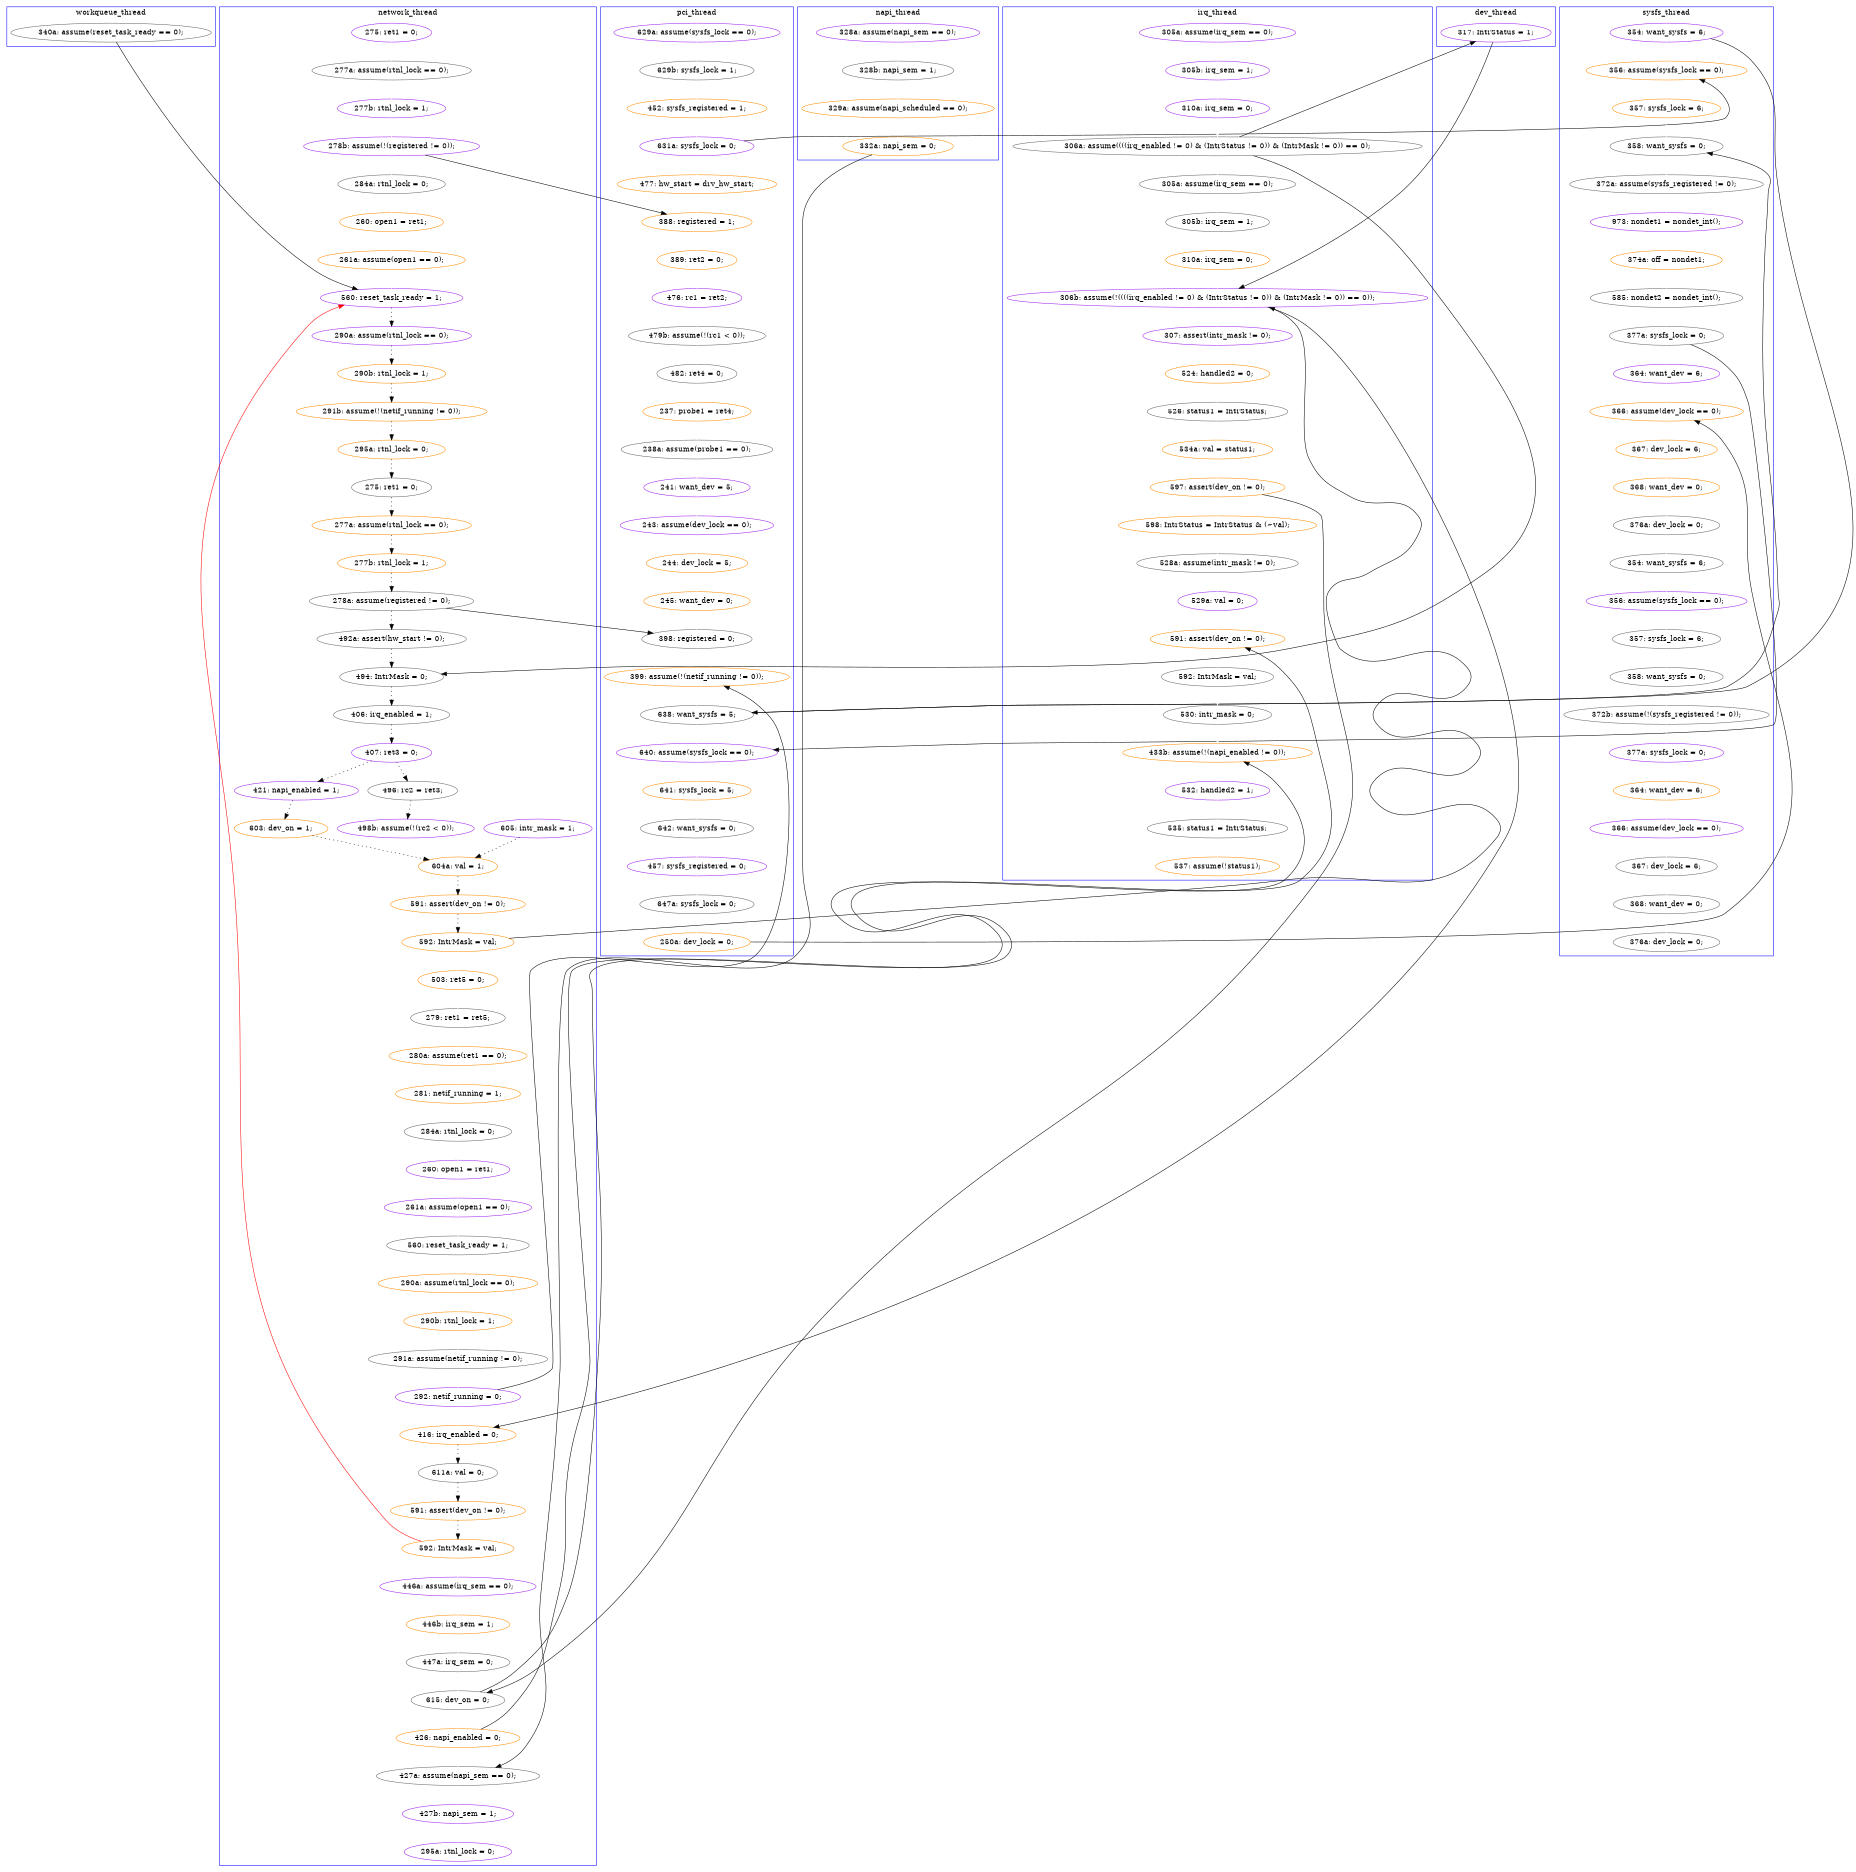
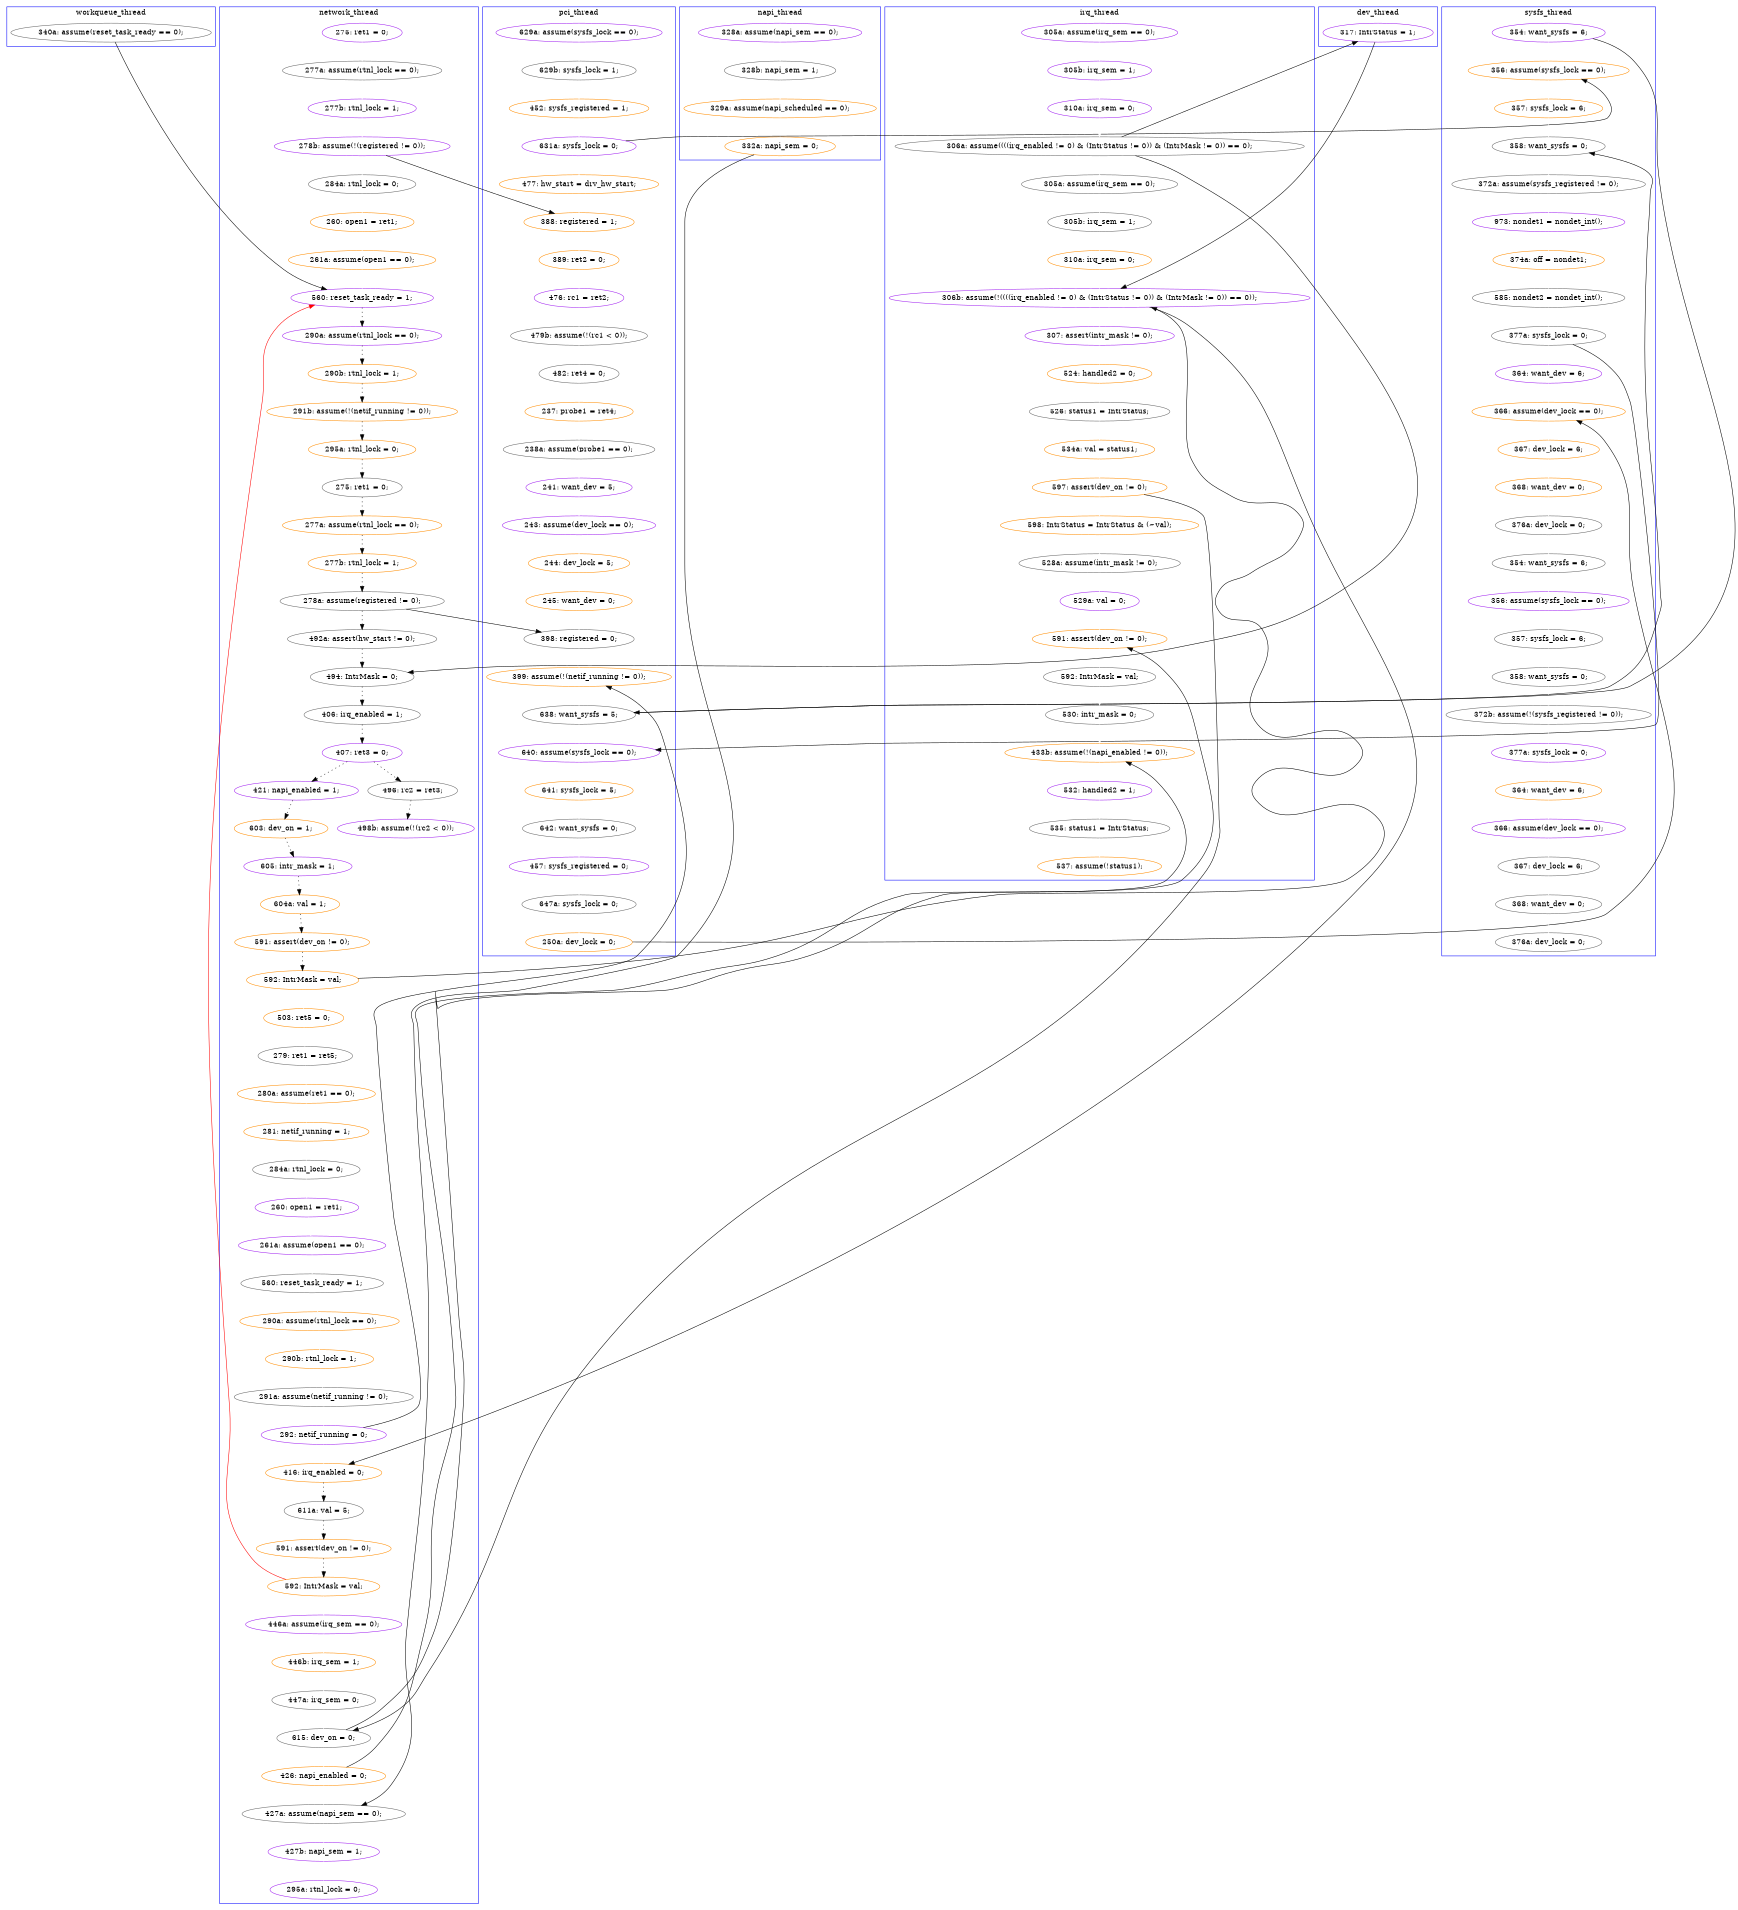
edge "603: dev_on = 1;" -> "604a: val = 1;": now "603: dev_on = 1;" -> "605: intr_mask = 1;"
node "611a: val = 0;": label "611a: val = 0;" -> "611a: val = 5;"
